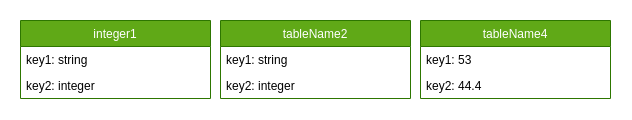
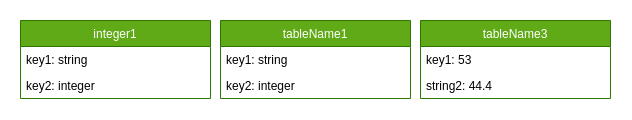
node "tableName2": label "tableName2" -> "tableName1"
node "tableName4": label "tableName4" -> "tableName3"
node "key2: 44.4": label "key2: 44.4" -> "string2: 44.4"
